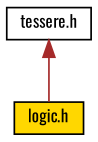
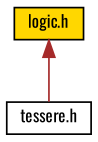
edge "logic.h" -> "tessere.h": reversed
